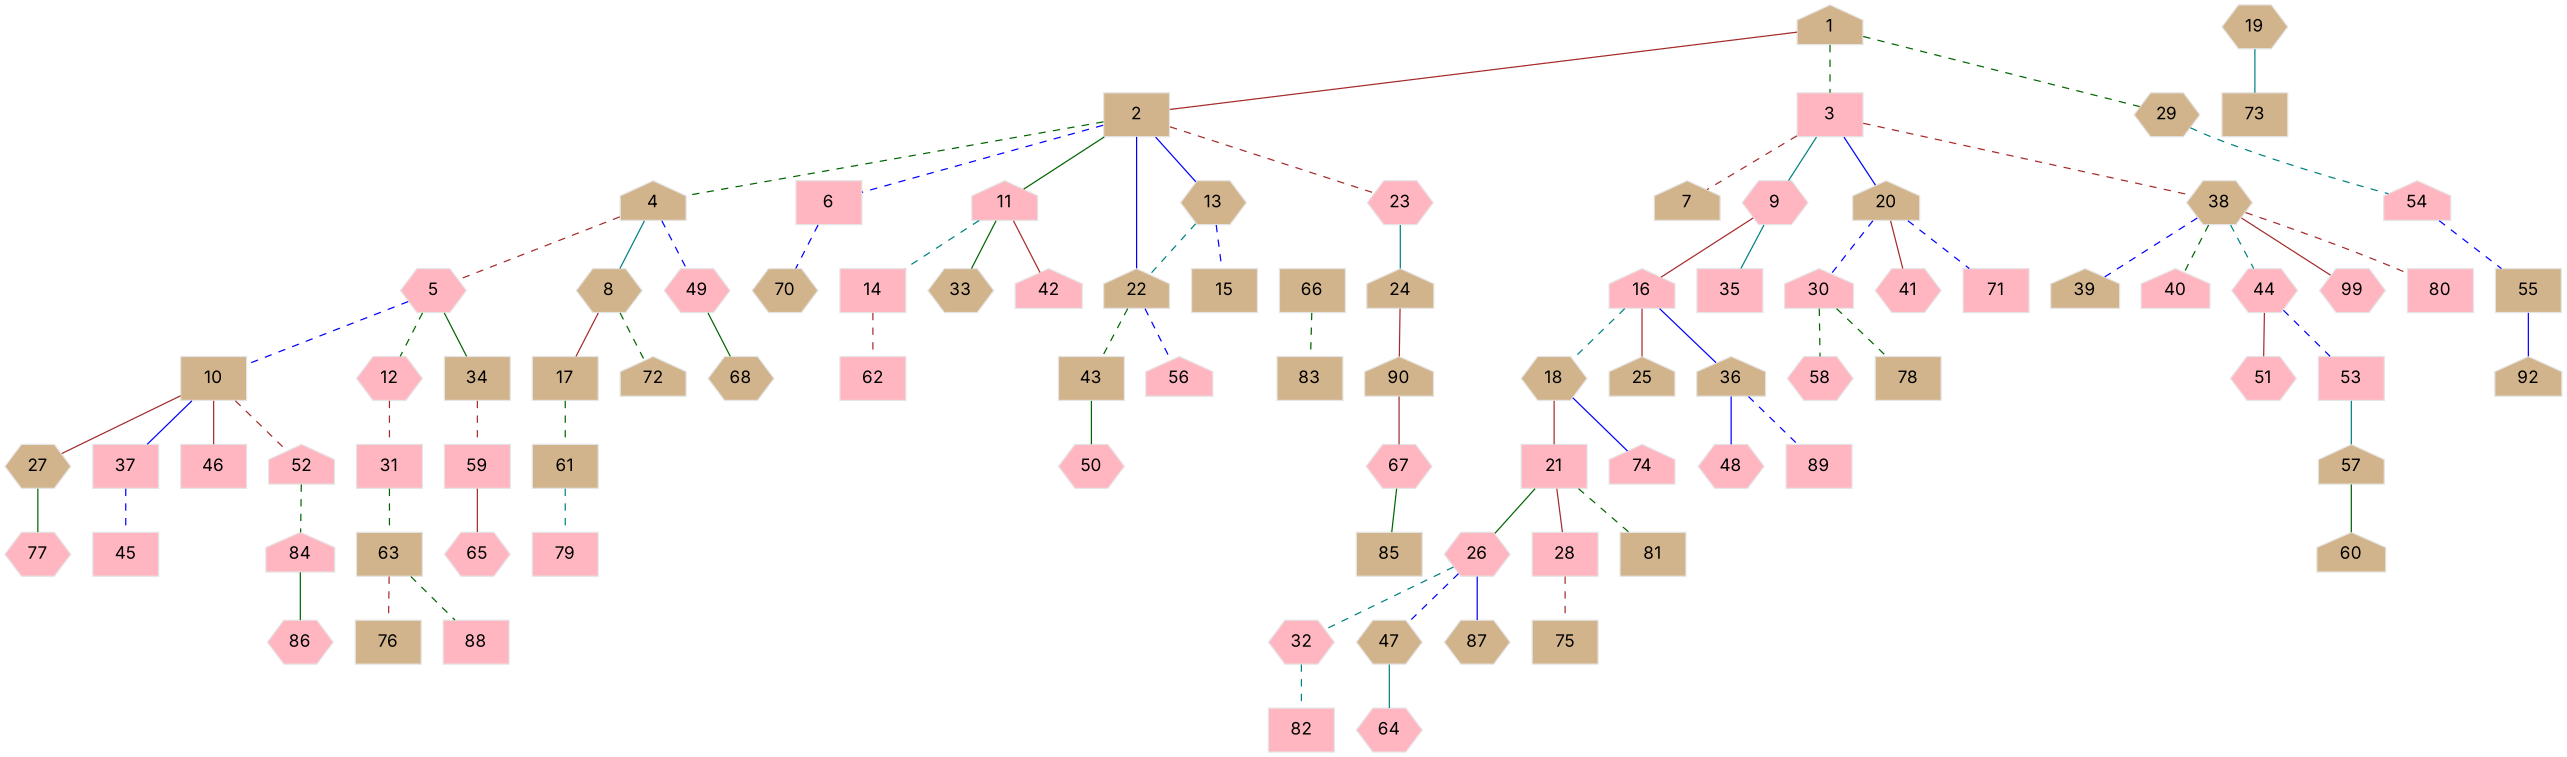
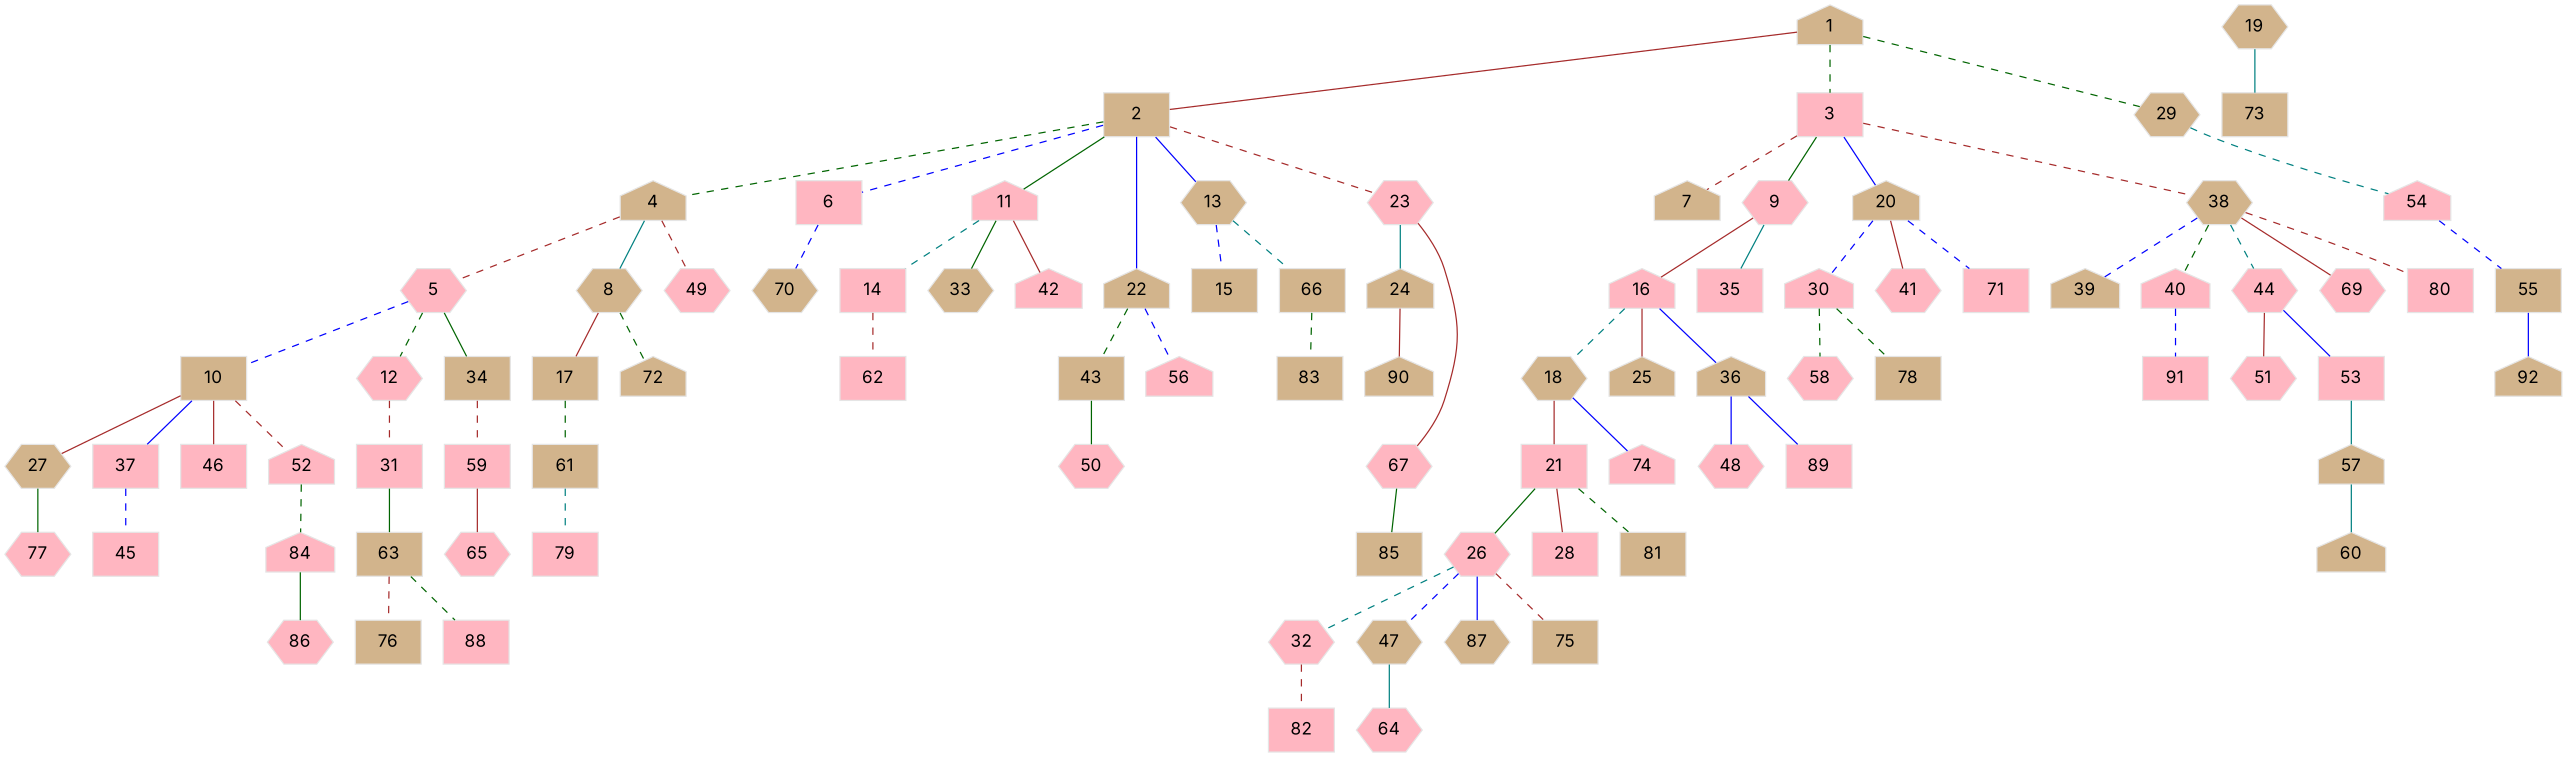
edge "3" -- "9": color teal -> darkgreen
edge "4" -- "49": color blue -> brown
edge "13" -- "22": now "13" -- "66"
node "99": label "99" -> "69"
edge "44" -- "53": style dashed -> solid
node "68": removed
node "91": added
edge "90" -- "67": now "23" -- "67"
edge "36" -- "89": style dashed -> solid
edge "57" -- "60": color darkgreen -> teal
edge "31" -- "63": style dashed -> solid
edge "28" -- "75": now "26" -- "75"
edge "32" -- "82": color teal -> brown
